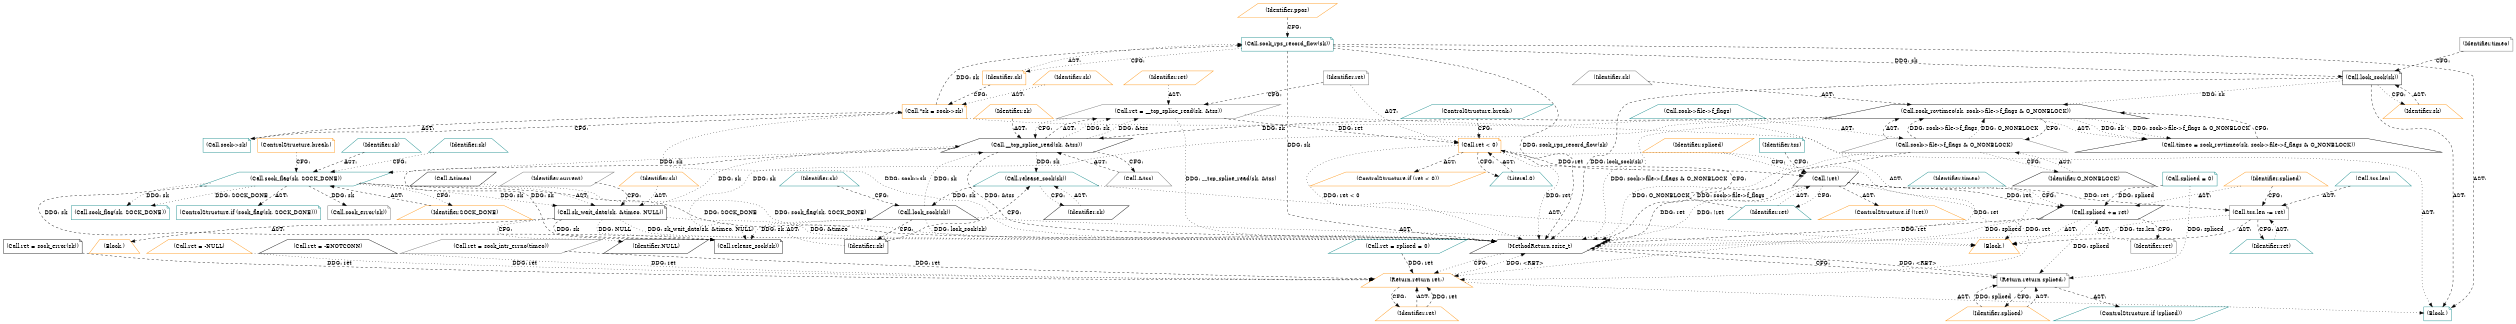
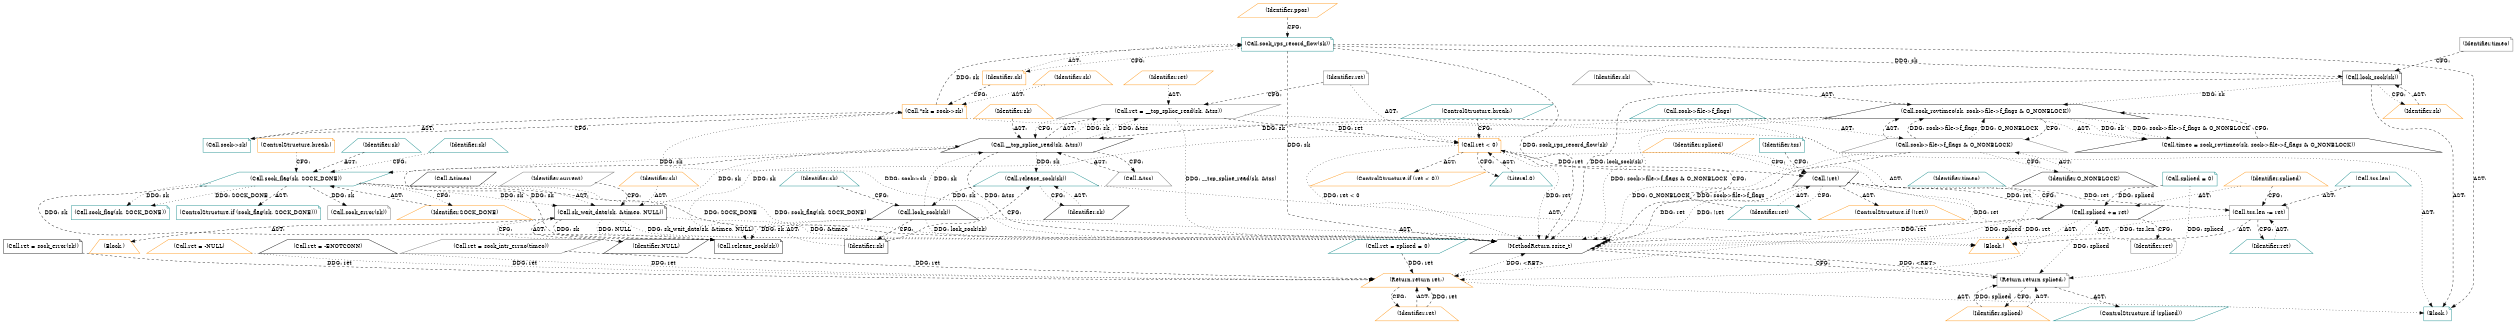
edge "(Identifier,NULL)" -> "(Call,sk_wait_data(sk, &timeo, NULL))": added, label "AST:"
edge "(MethodReturn,ssize_t)" -> "(Return,return ret;)": removed, label "CFG:"
